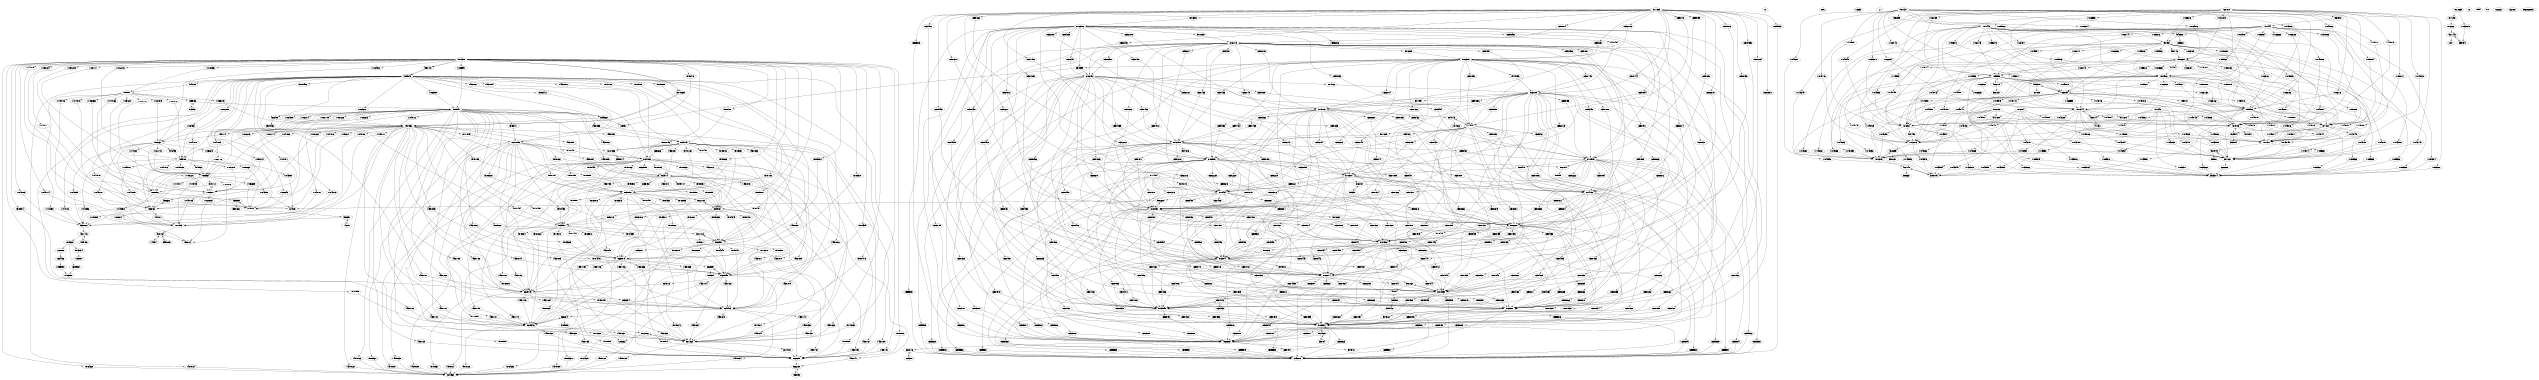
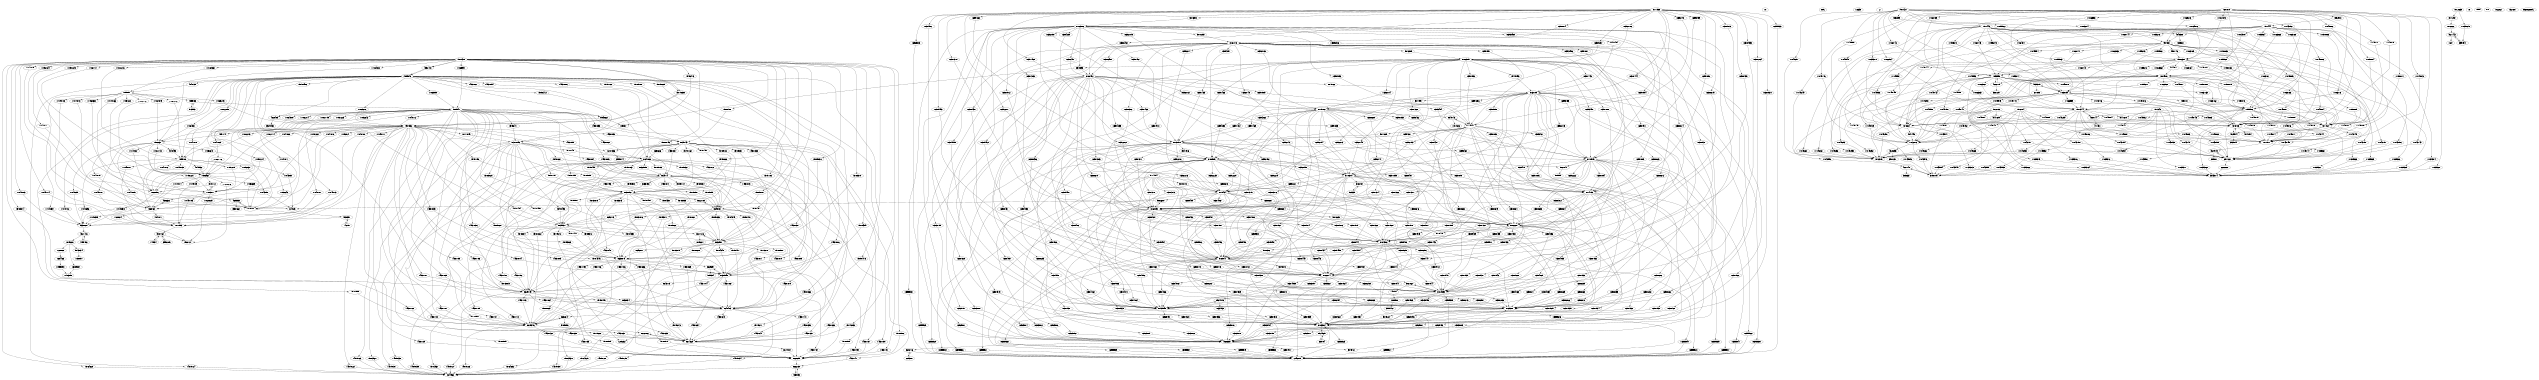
node "14531866": added
